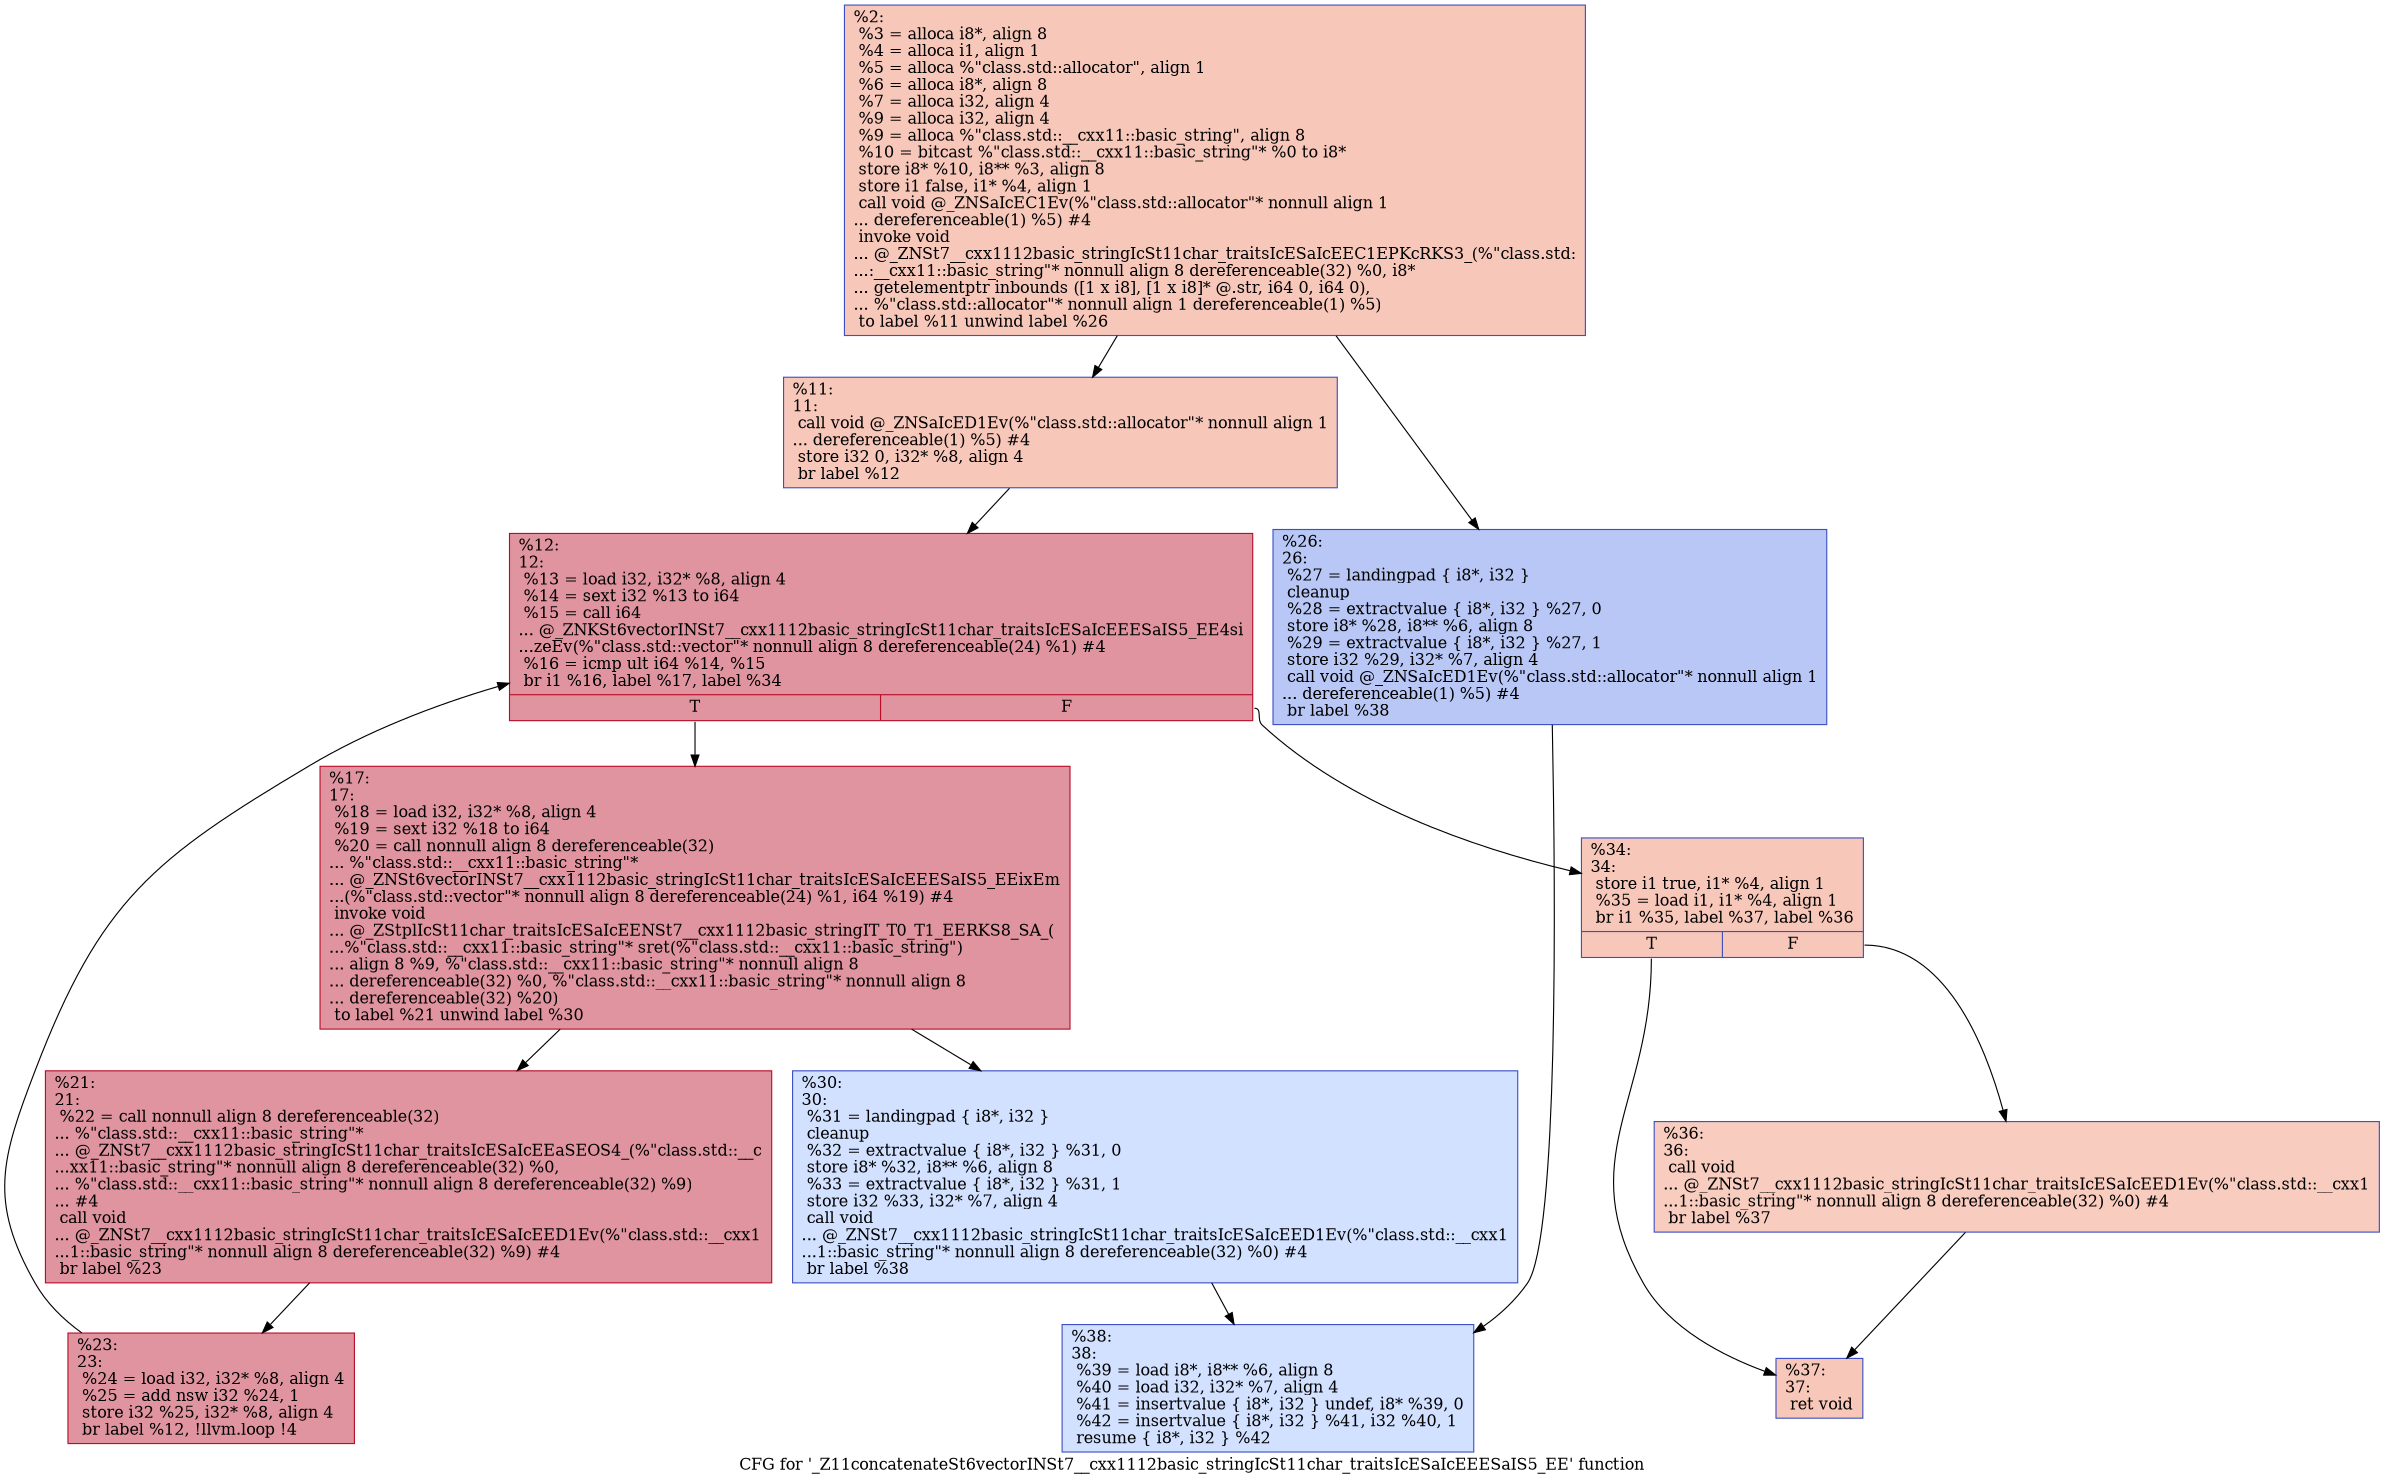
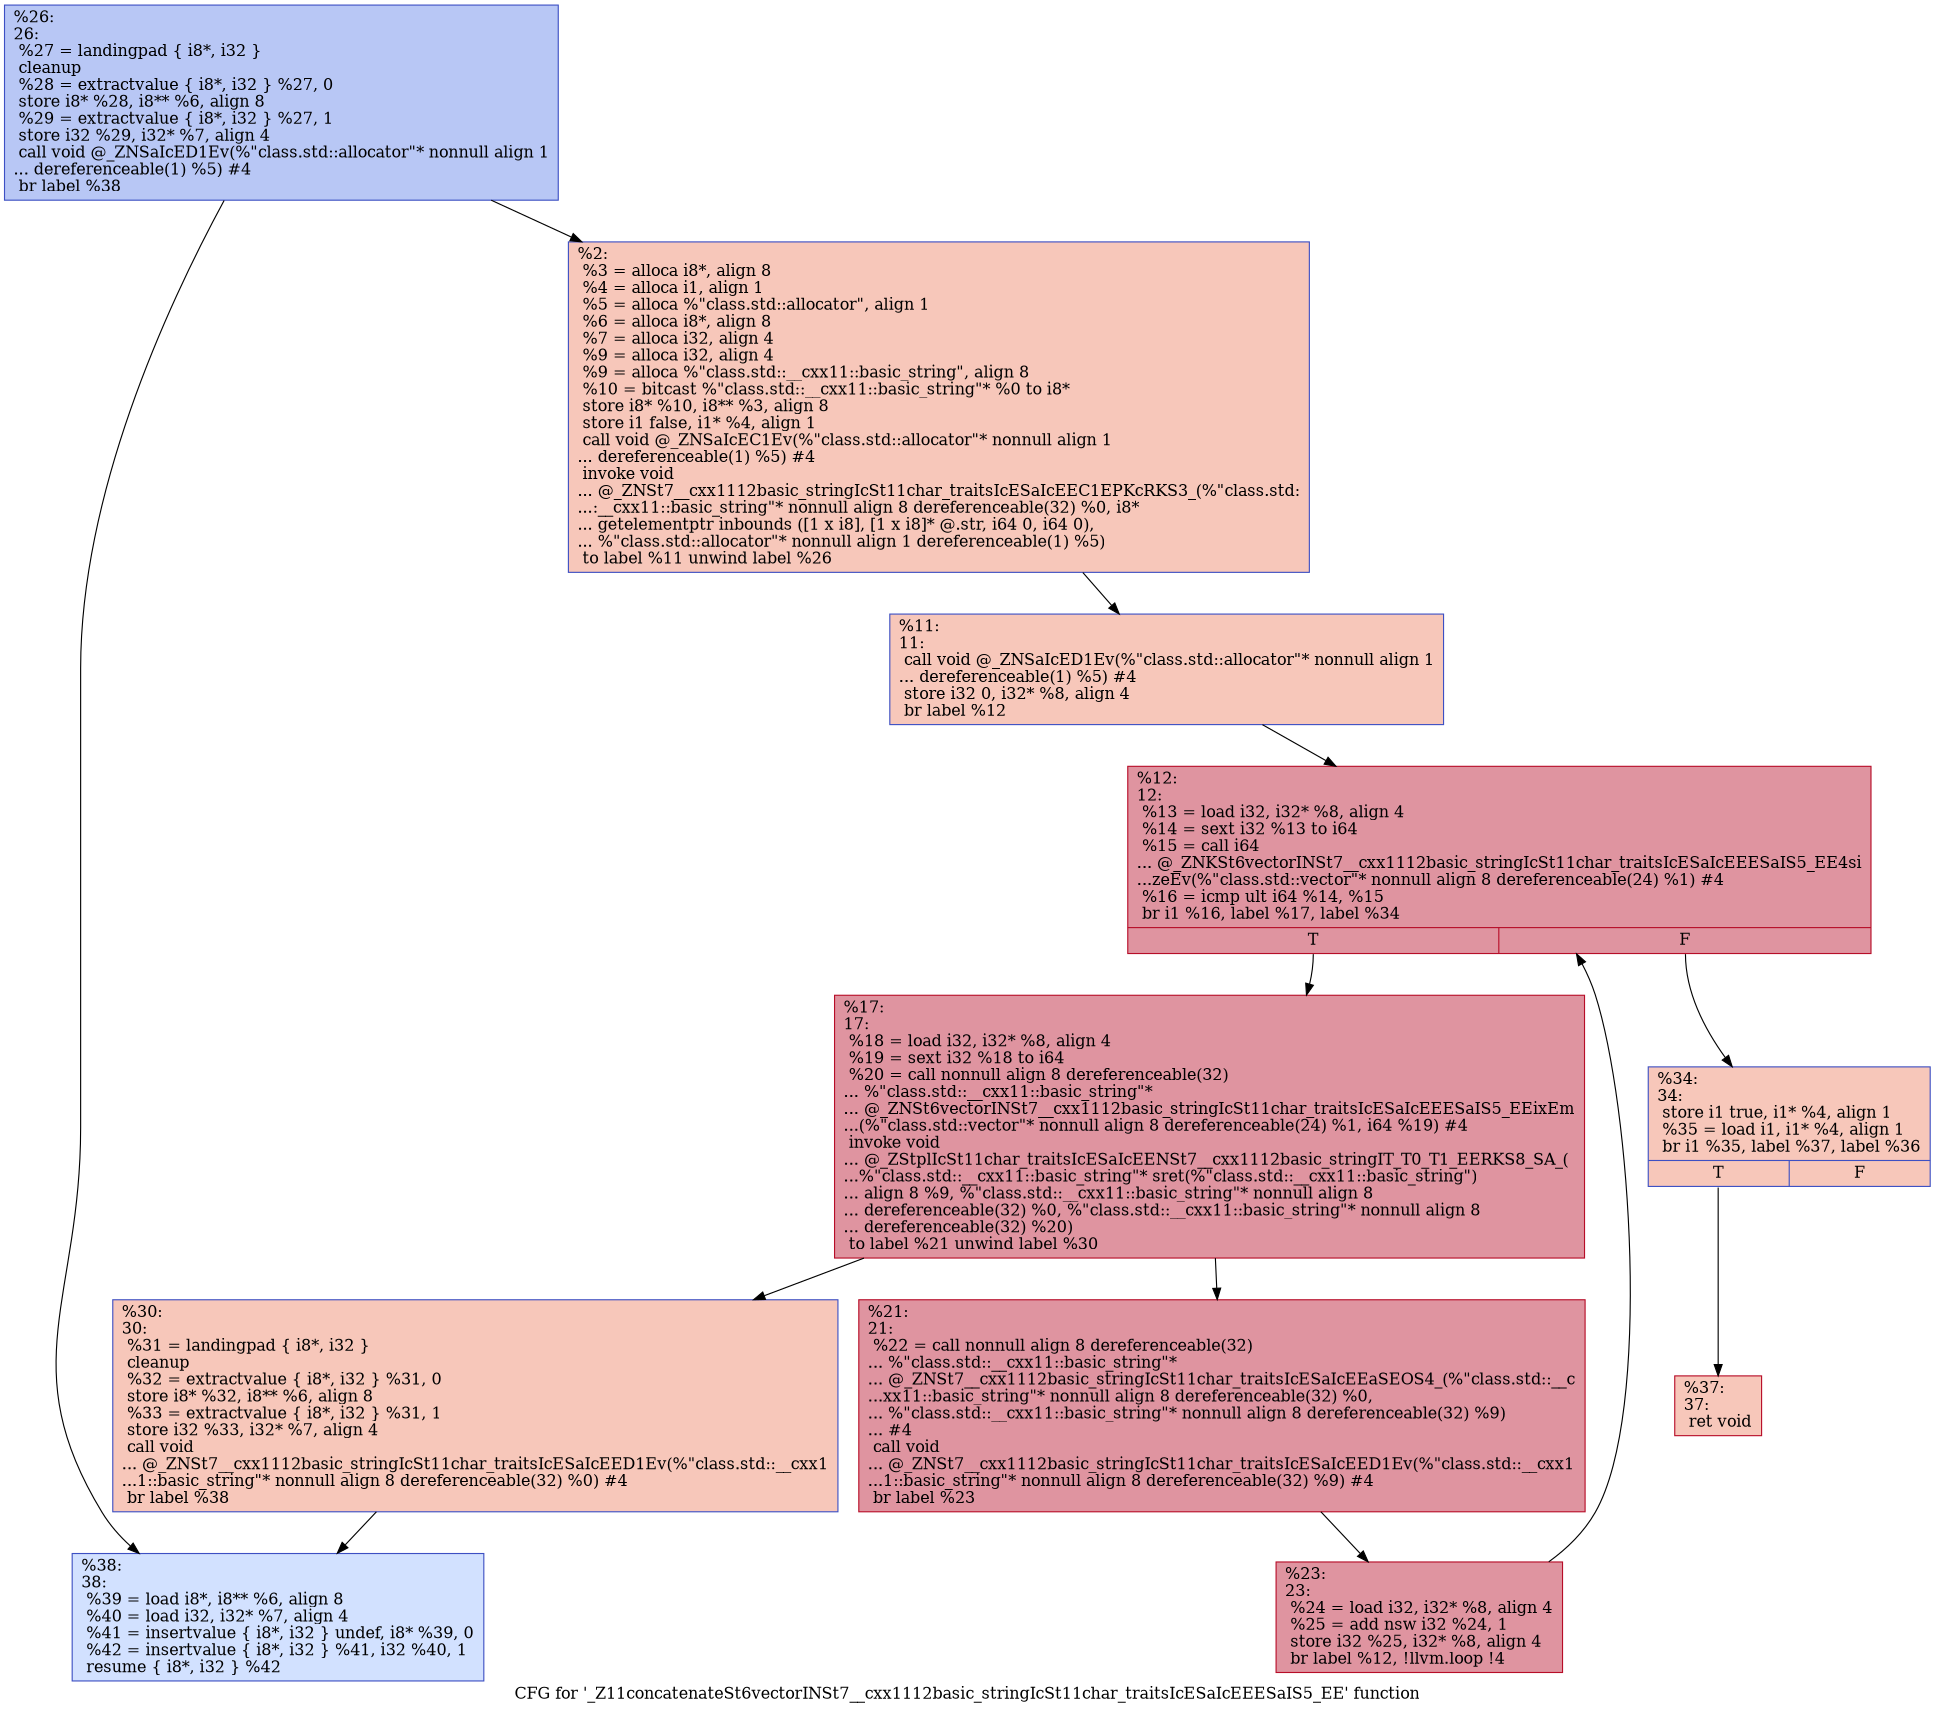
edge "%2:" -> "%26:": reversed
node "%30:": fillcolor #9abbff70 -> #ec7f6370
node "%36:": removed
node "%37:": color #3d50c3ff -> #b70d28ff
